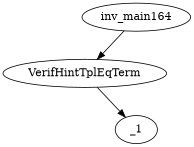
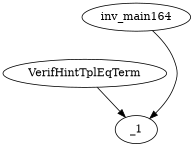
edge "inv_main164" -> "VerifHintTplEqTerm": now "inv_main164" -> "_1"
